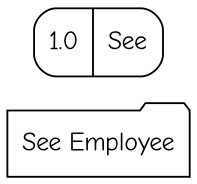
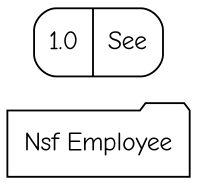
node "See Employee": label "See Employee" -> "Nsf Employee"
